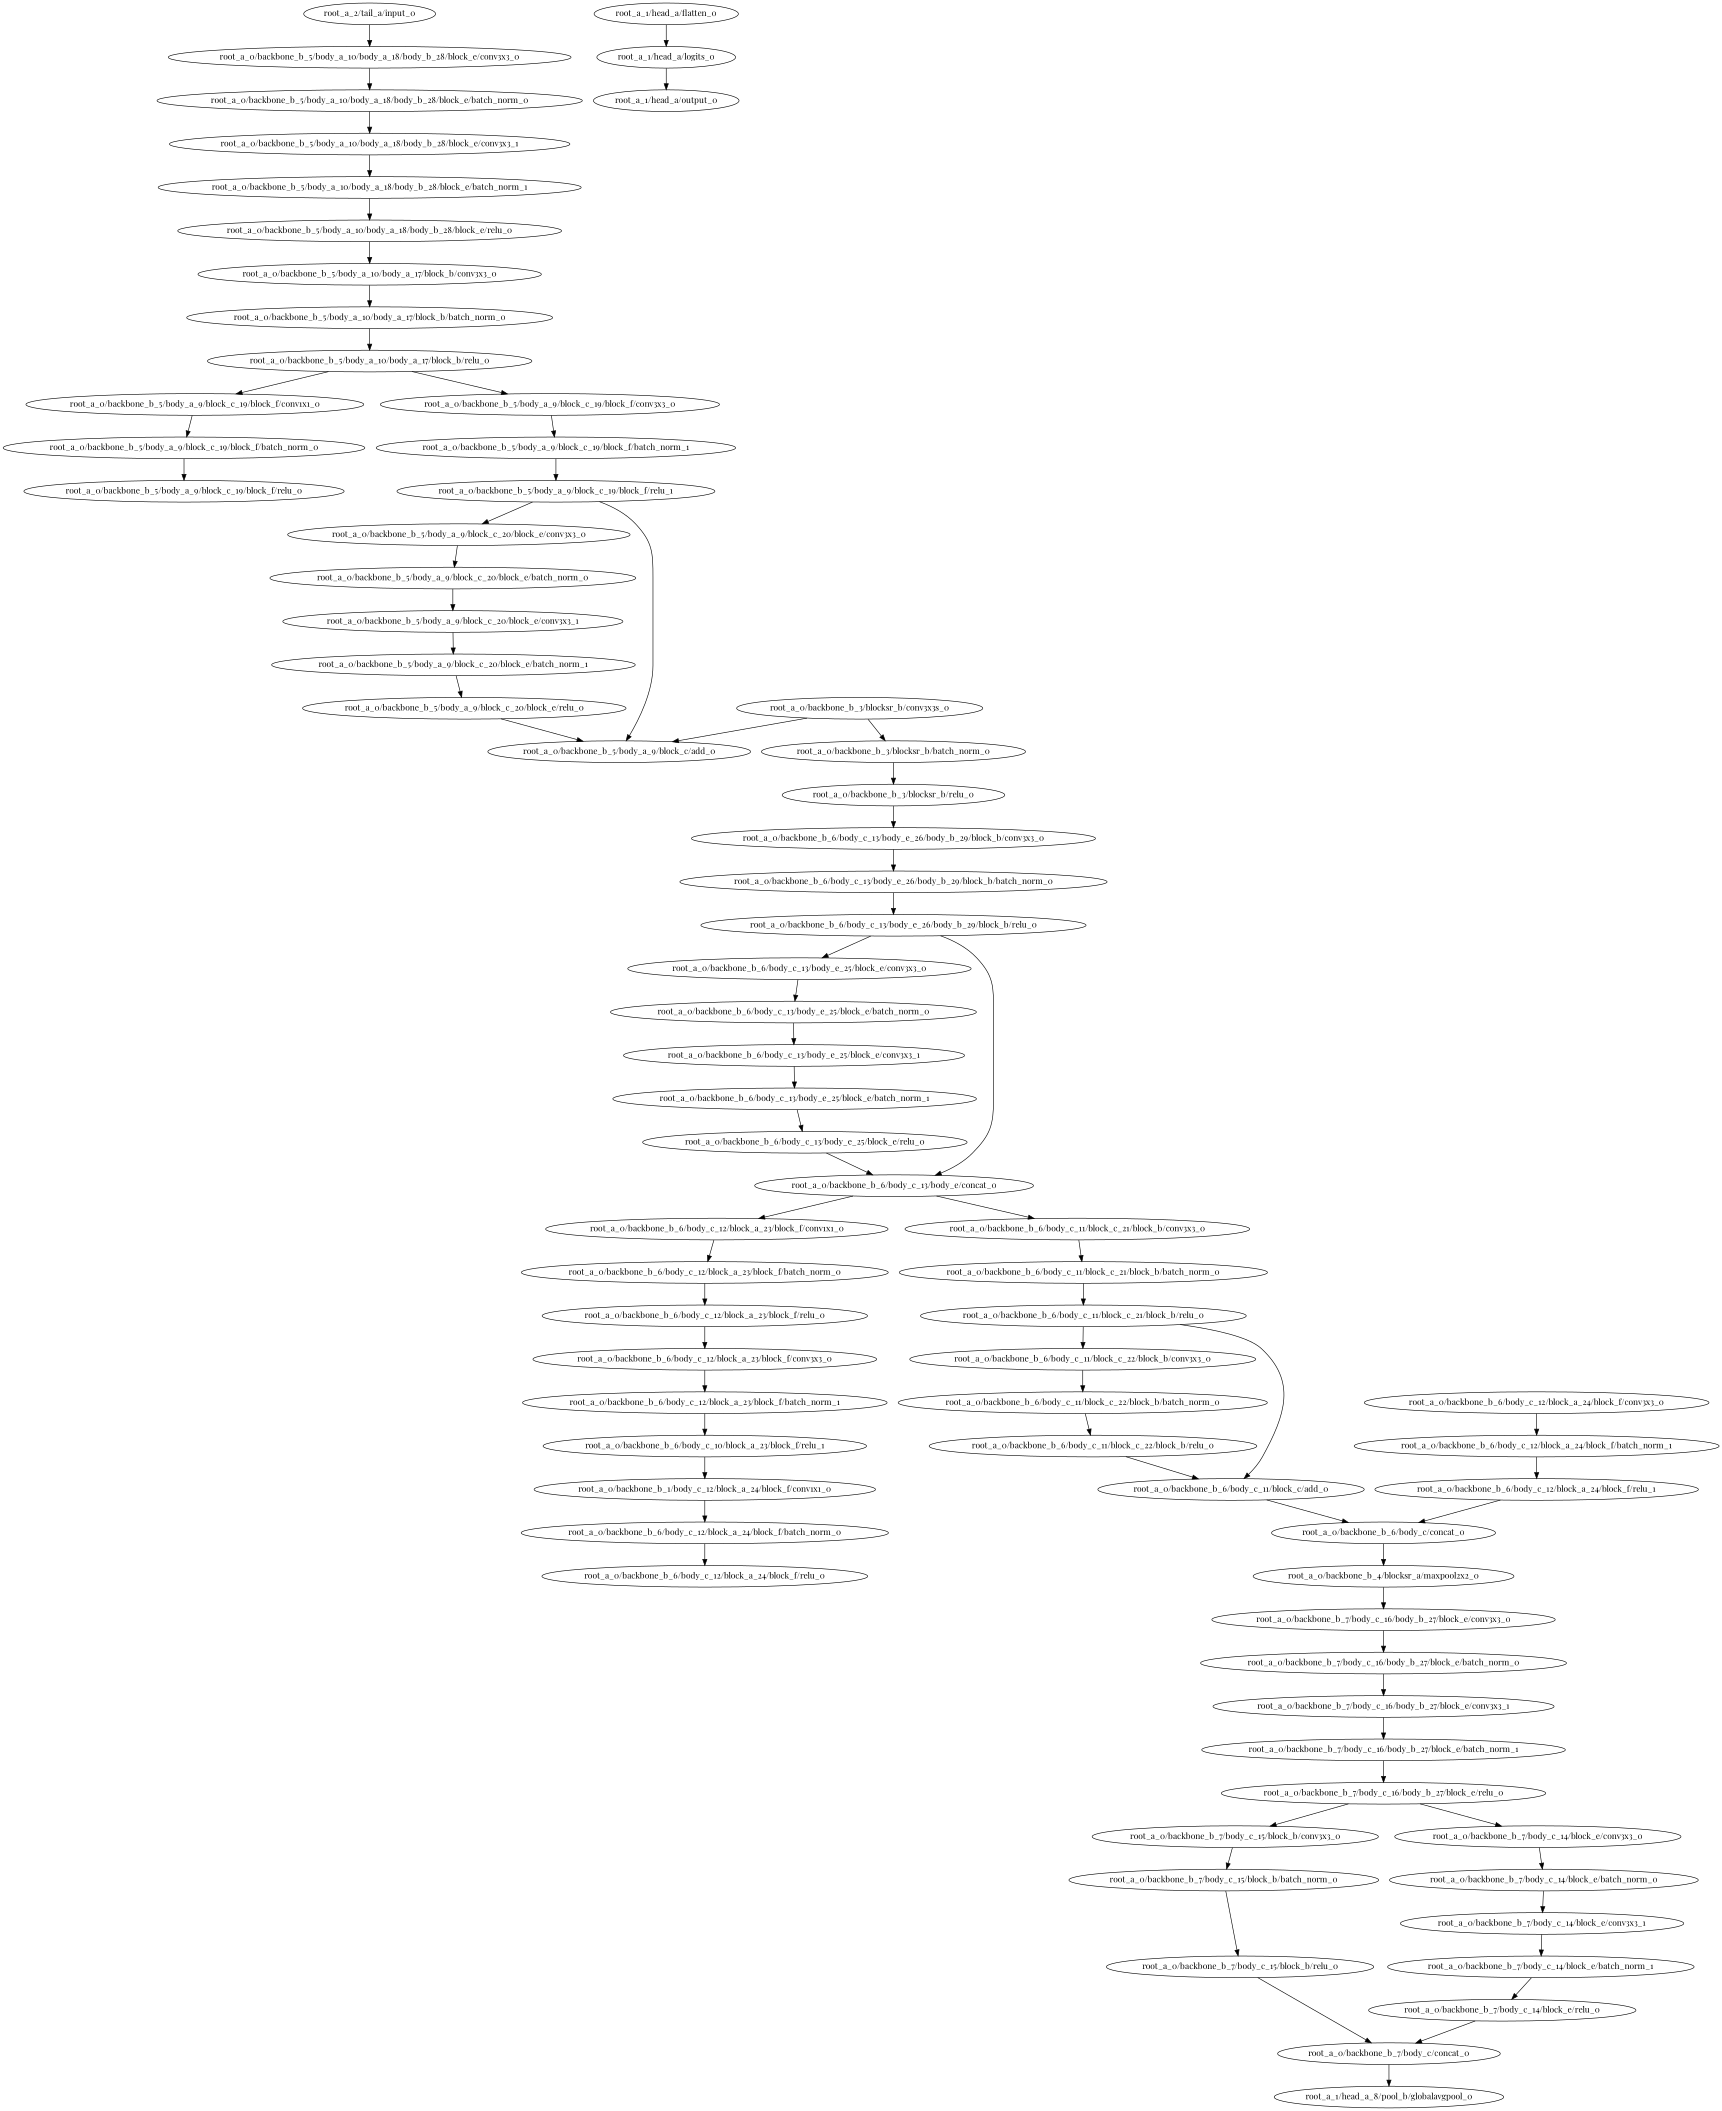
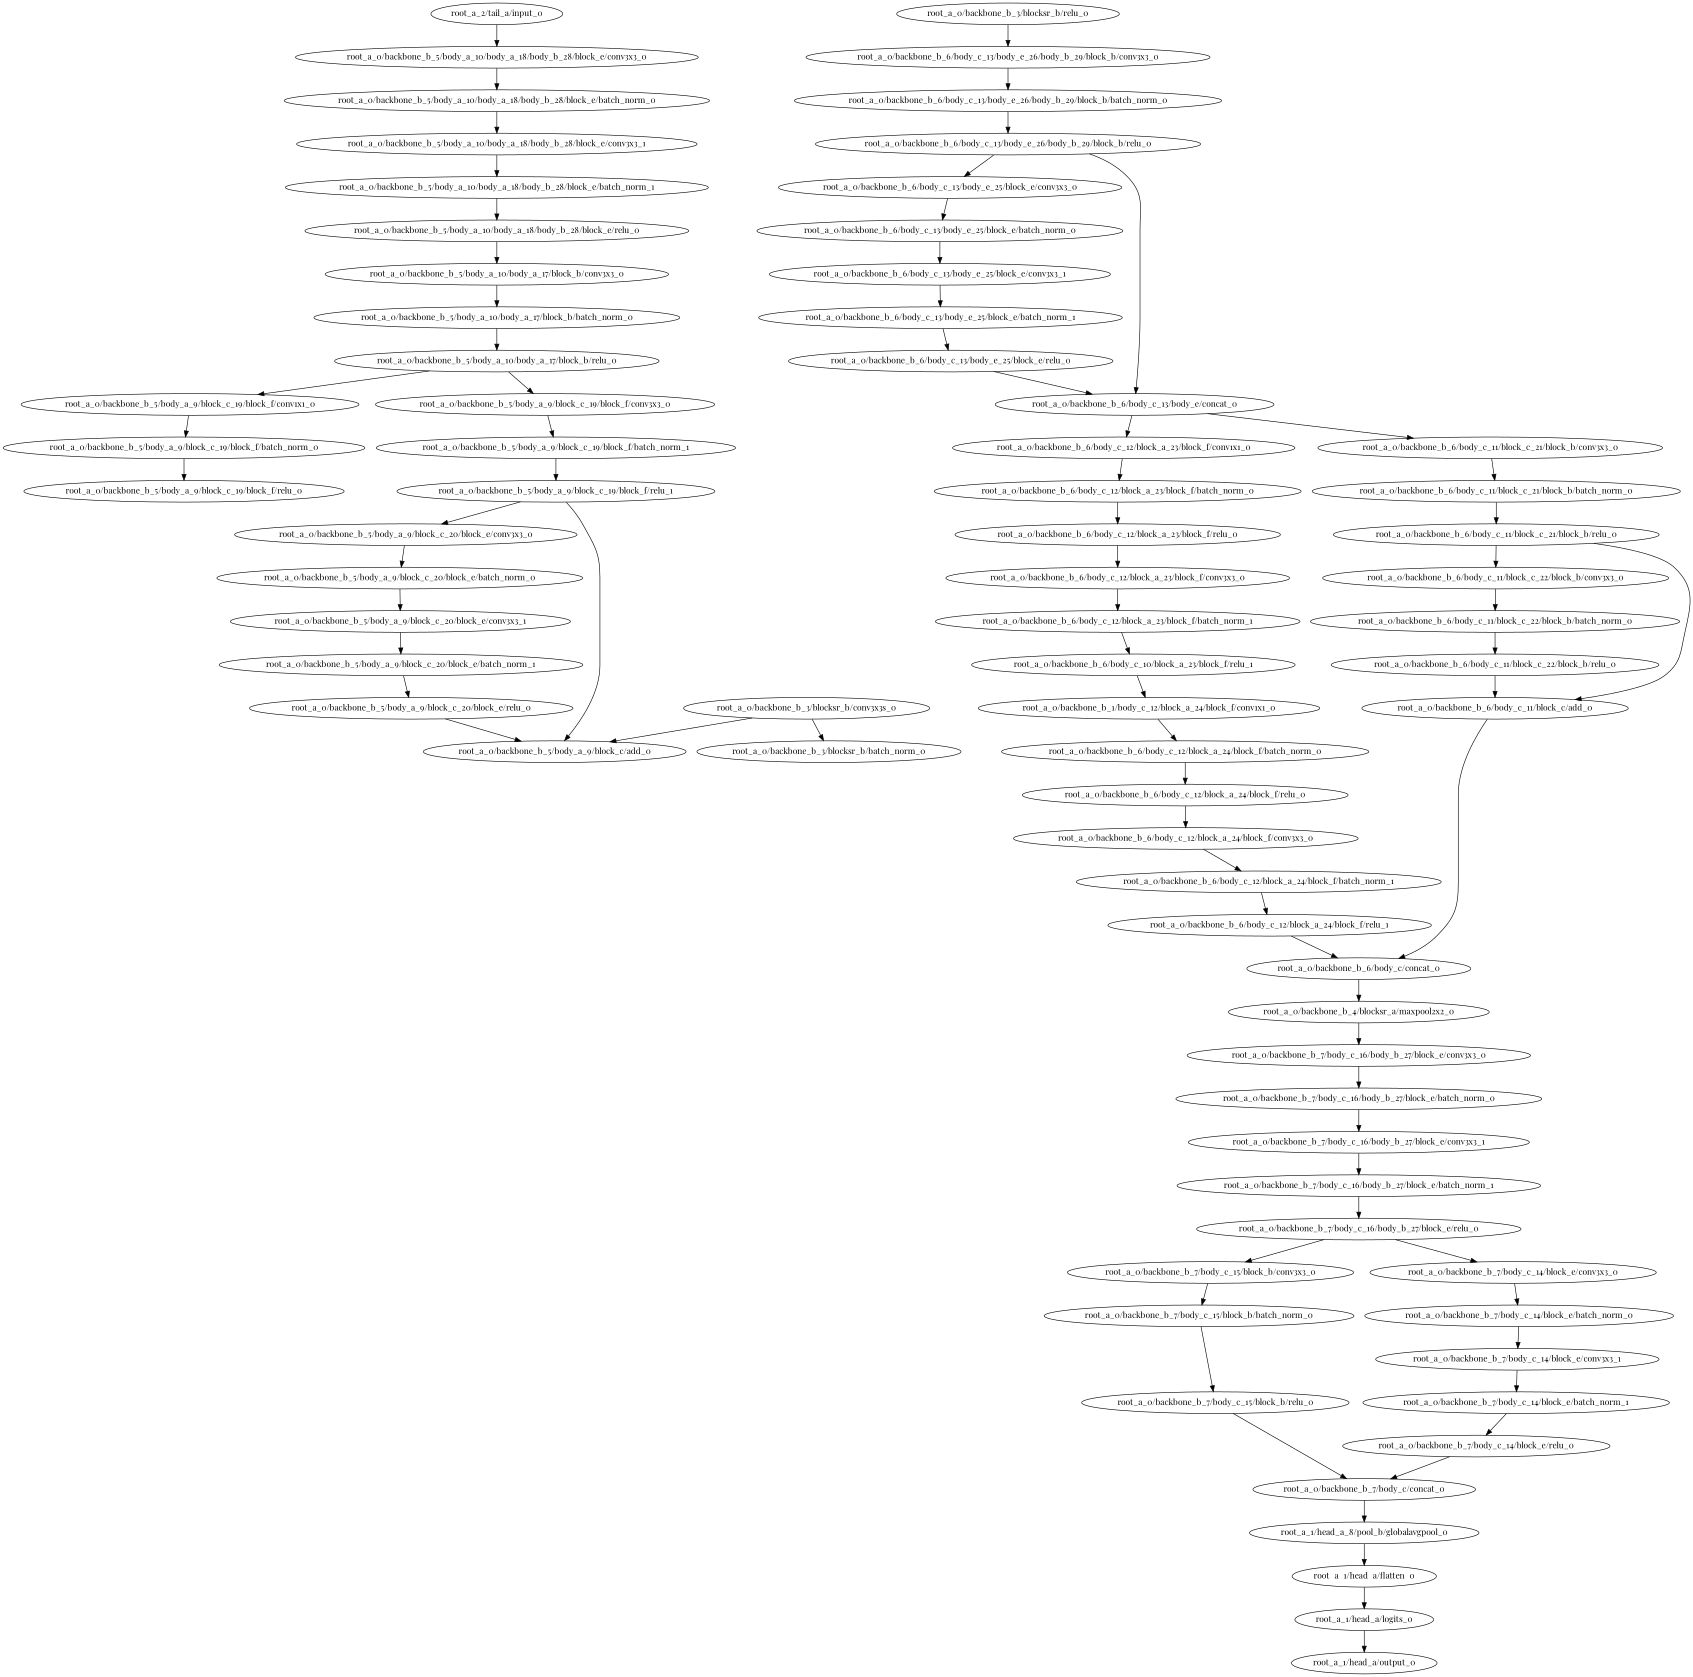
edge "root_a_0/backbone_b_3/blocksr_b/batch_norm_0" -> "root_a_0/backbone_b_3/blocksr_b/relu_0": removed
edge "root_a_0/backbone_b_6/body_c_12/block_a_24/block_f/relu_0" -> "root_a_0/backbone_b_6/body_c_12/block_a_24/block_f/conv3x3_0": added
edge "root_a_1/head_a_8/pool_b/globalavgpool_0" -> "root_a_1/head_a/flatten_0": added
